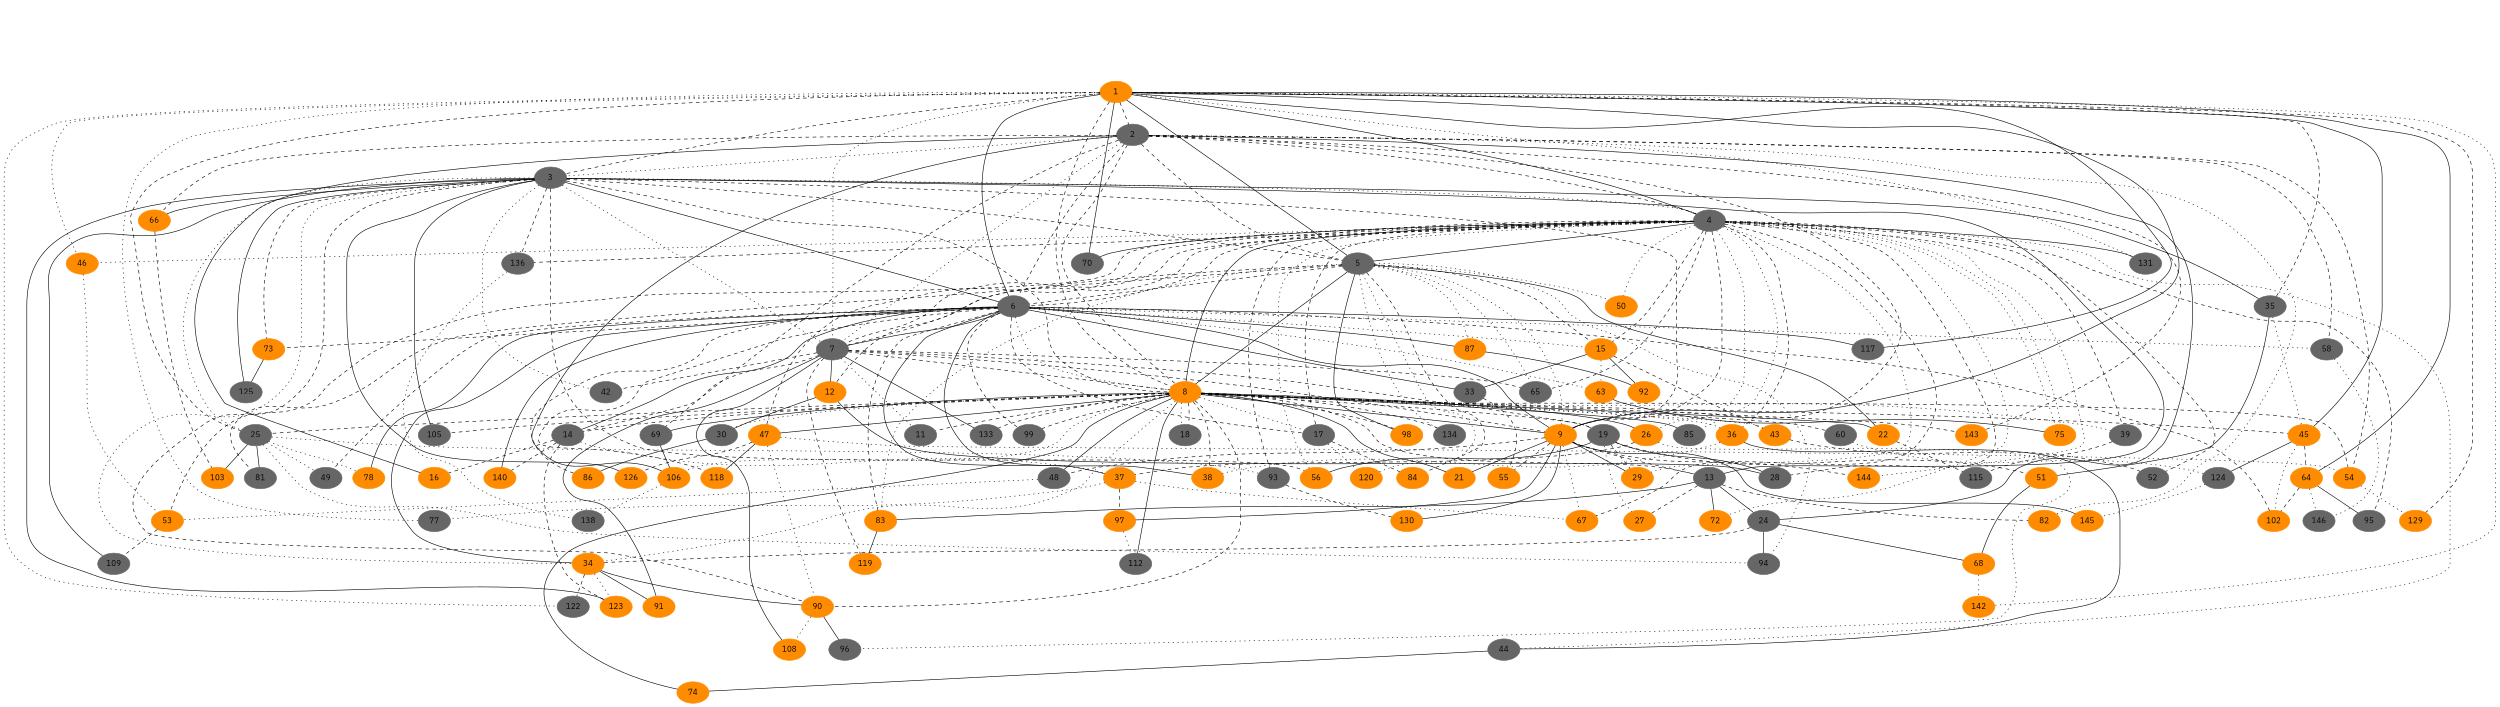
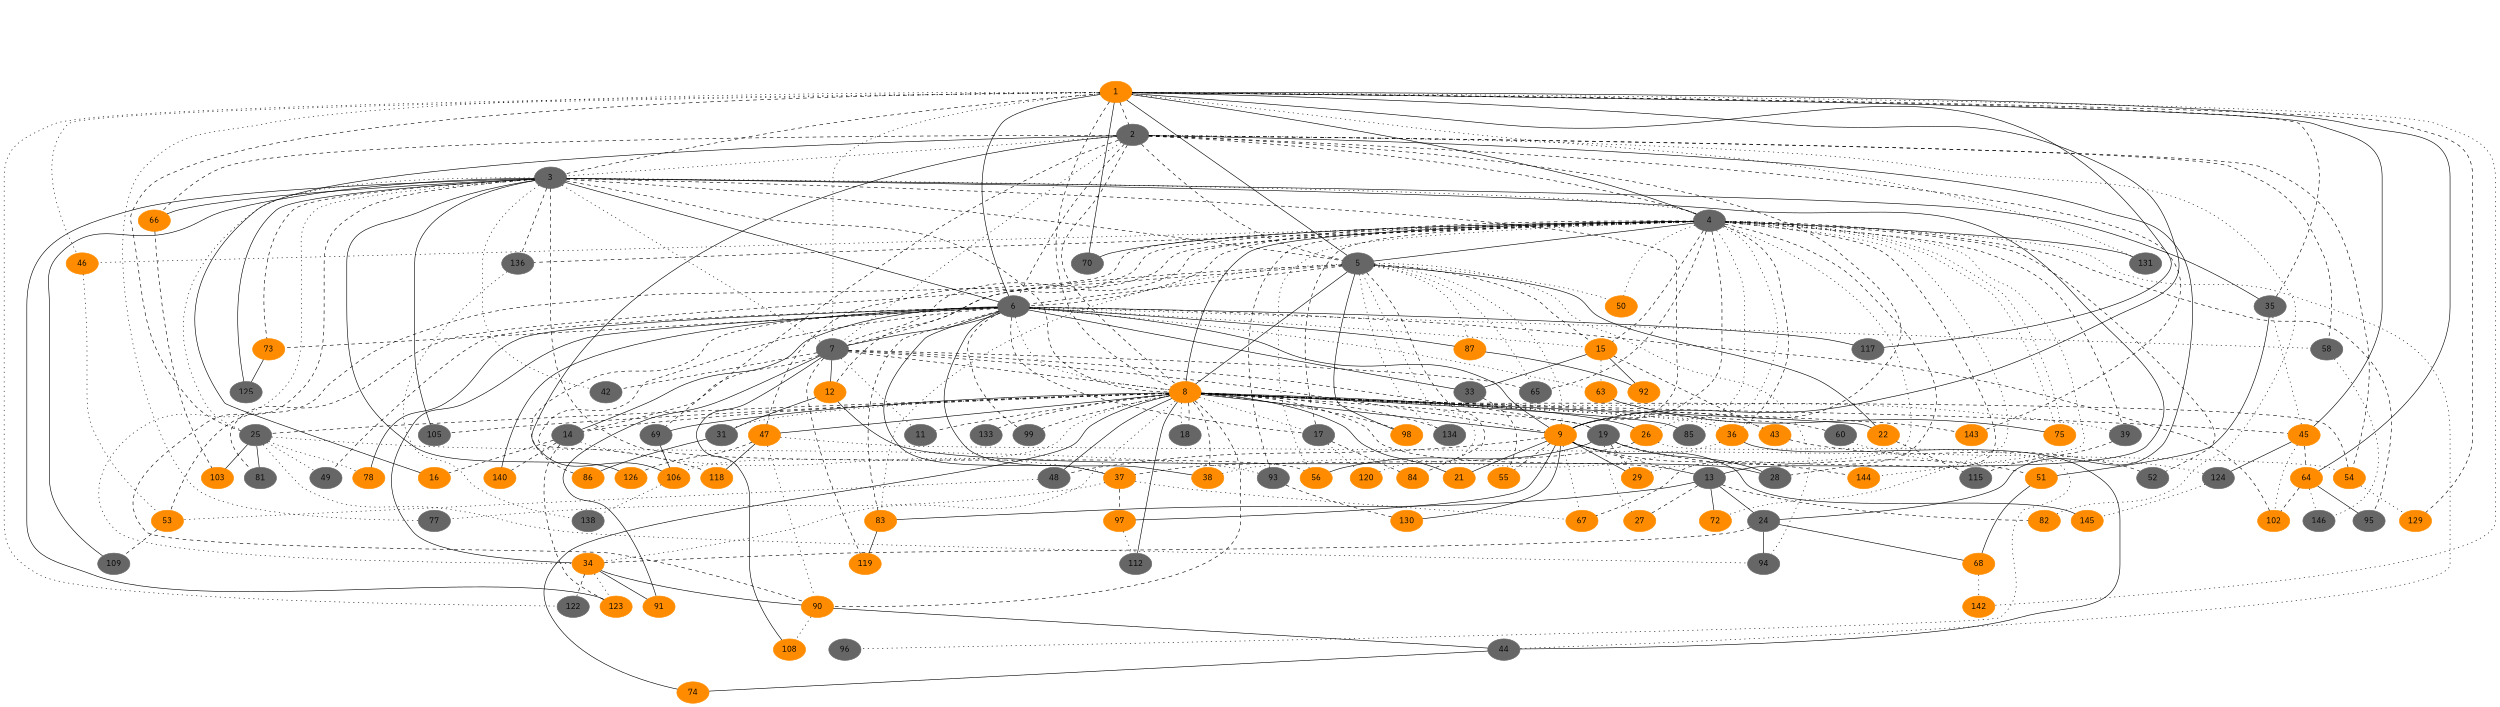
edge "7" -- "133": removed
node "30": label "30" -> "31"
edge "90" -- "96": now "90" -- "44"
